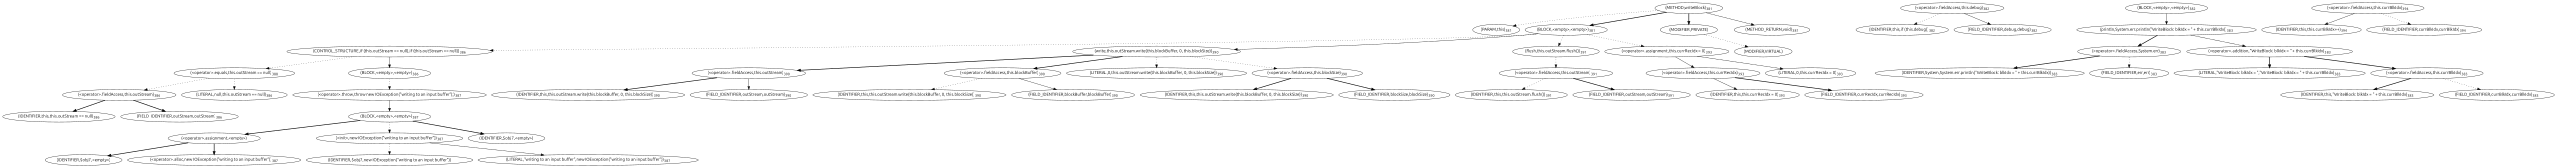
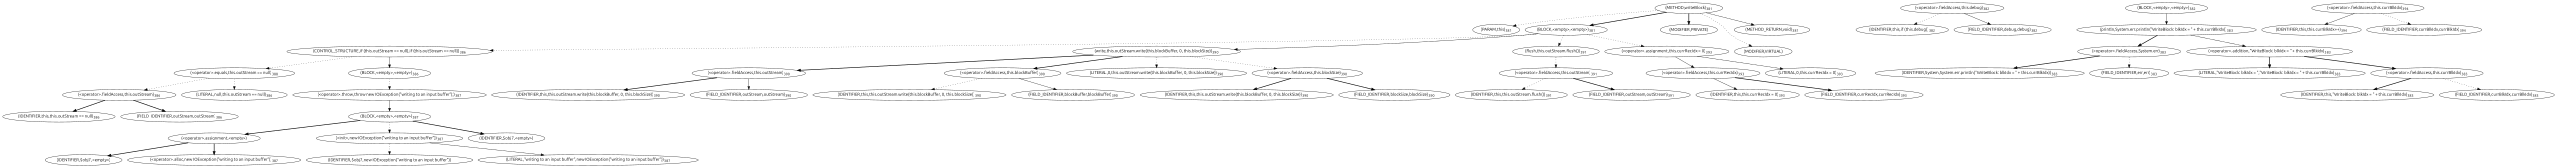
edge "(MODIFIER,PRIVATE)" -> "(MODIFIER,VIRTUAL)": now "(METHOD,writeBlock)" -> "(MODIFIER,VIRTUAL)"
